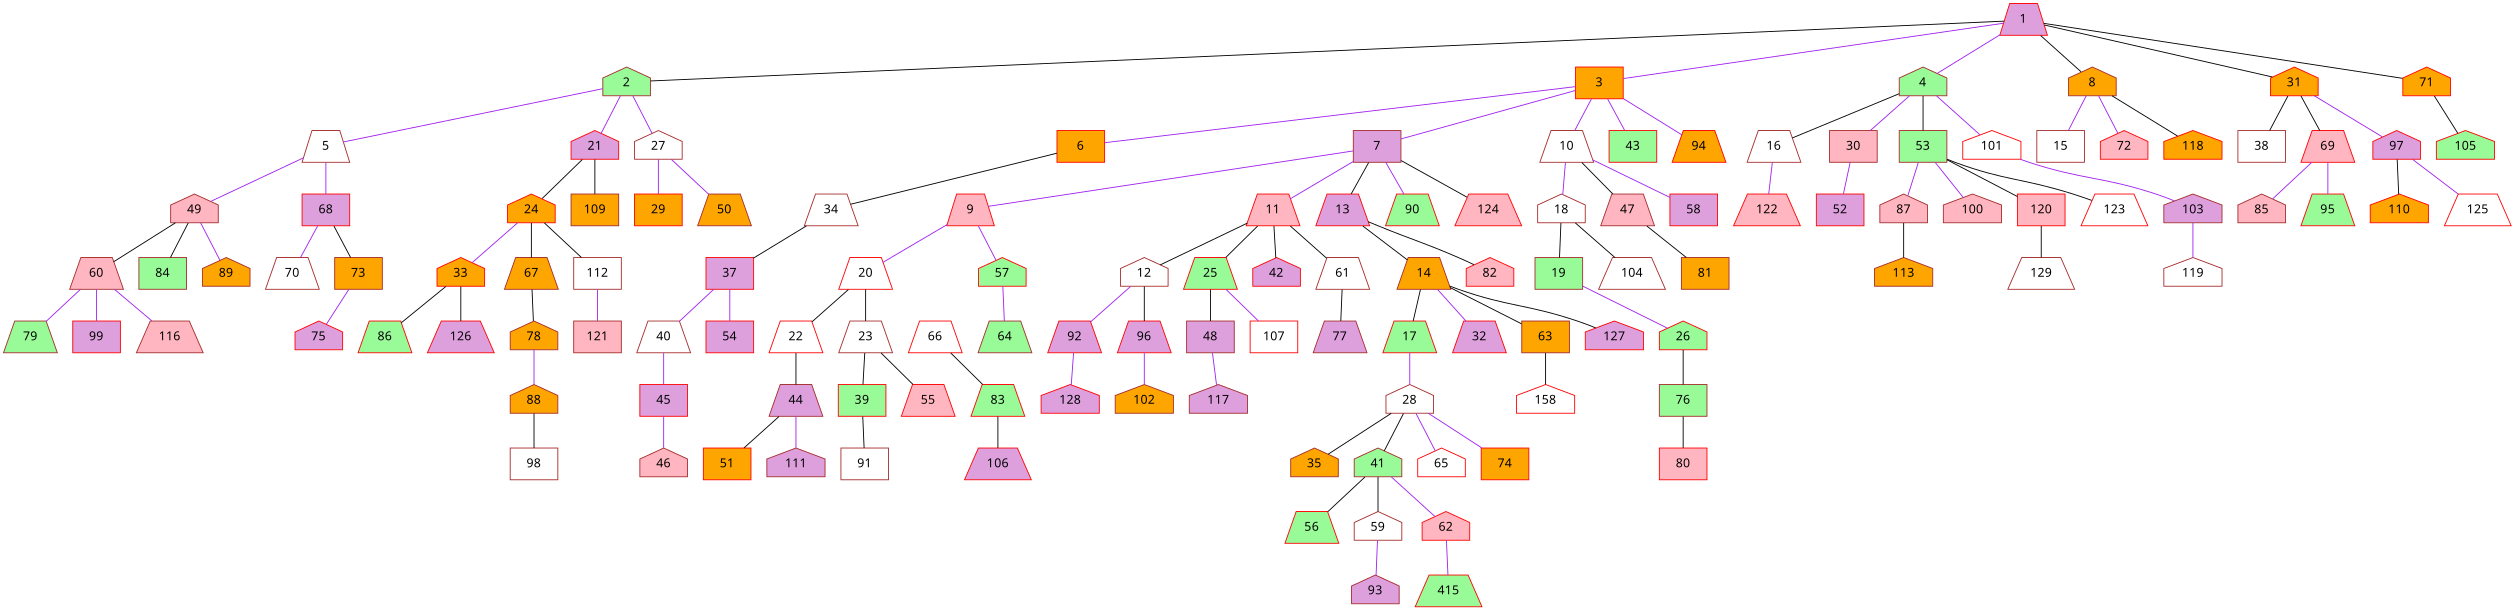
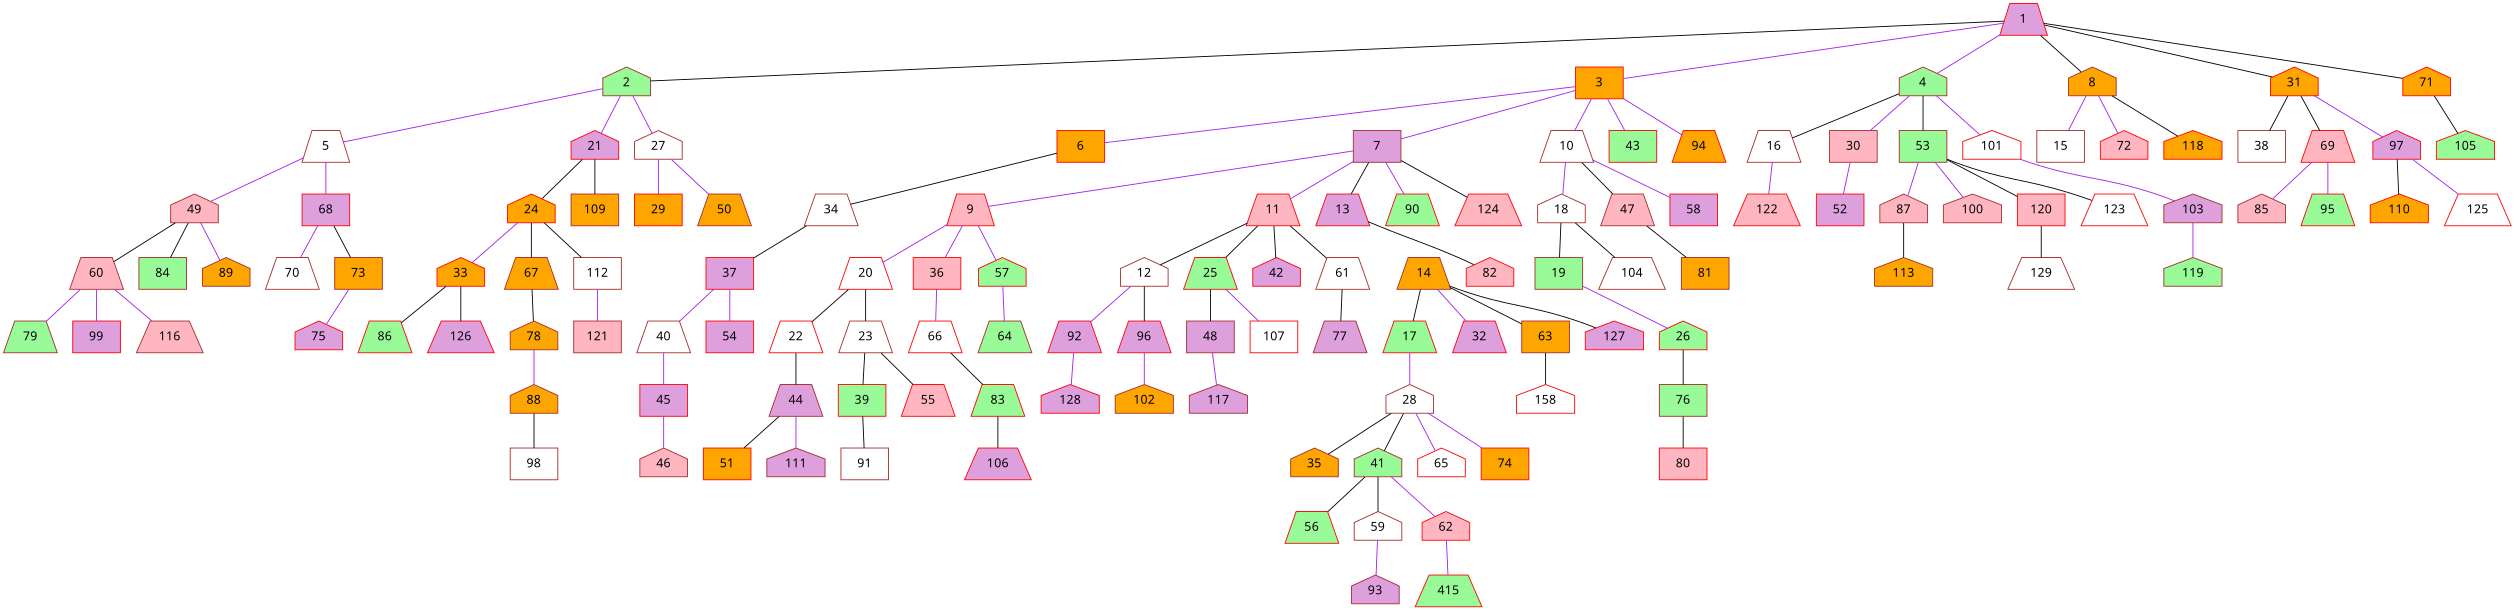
edge "13" -- "14": removed
node "36": added
node "119": fillcolor white -> palegreen
